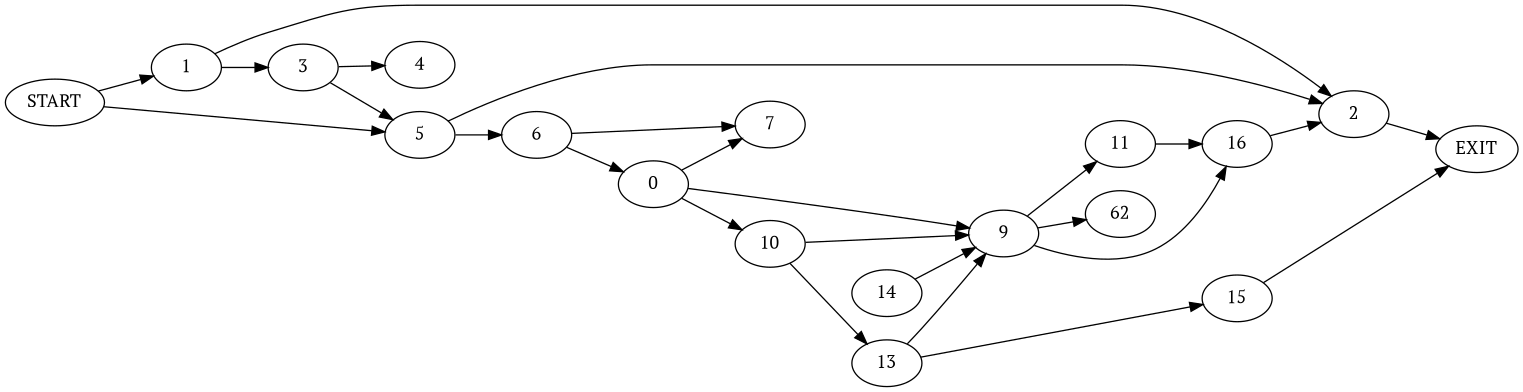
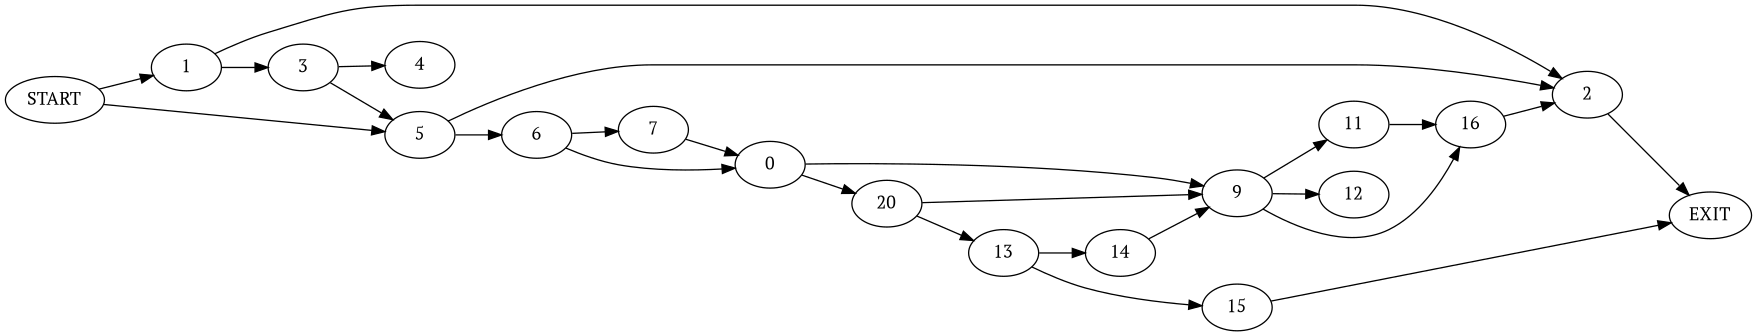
edge "0" -> "7": reversed
node "62": label "62" -> "12"
node "10": label "10" -> "20"
edge "13" -> "9": now "13" -> "14"
